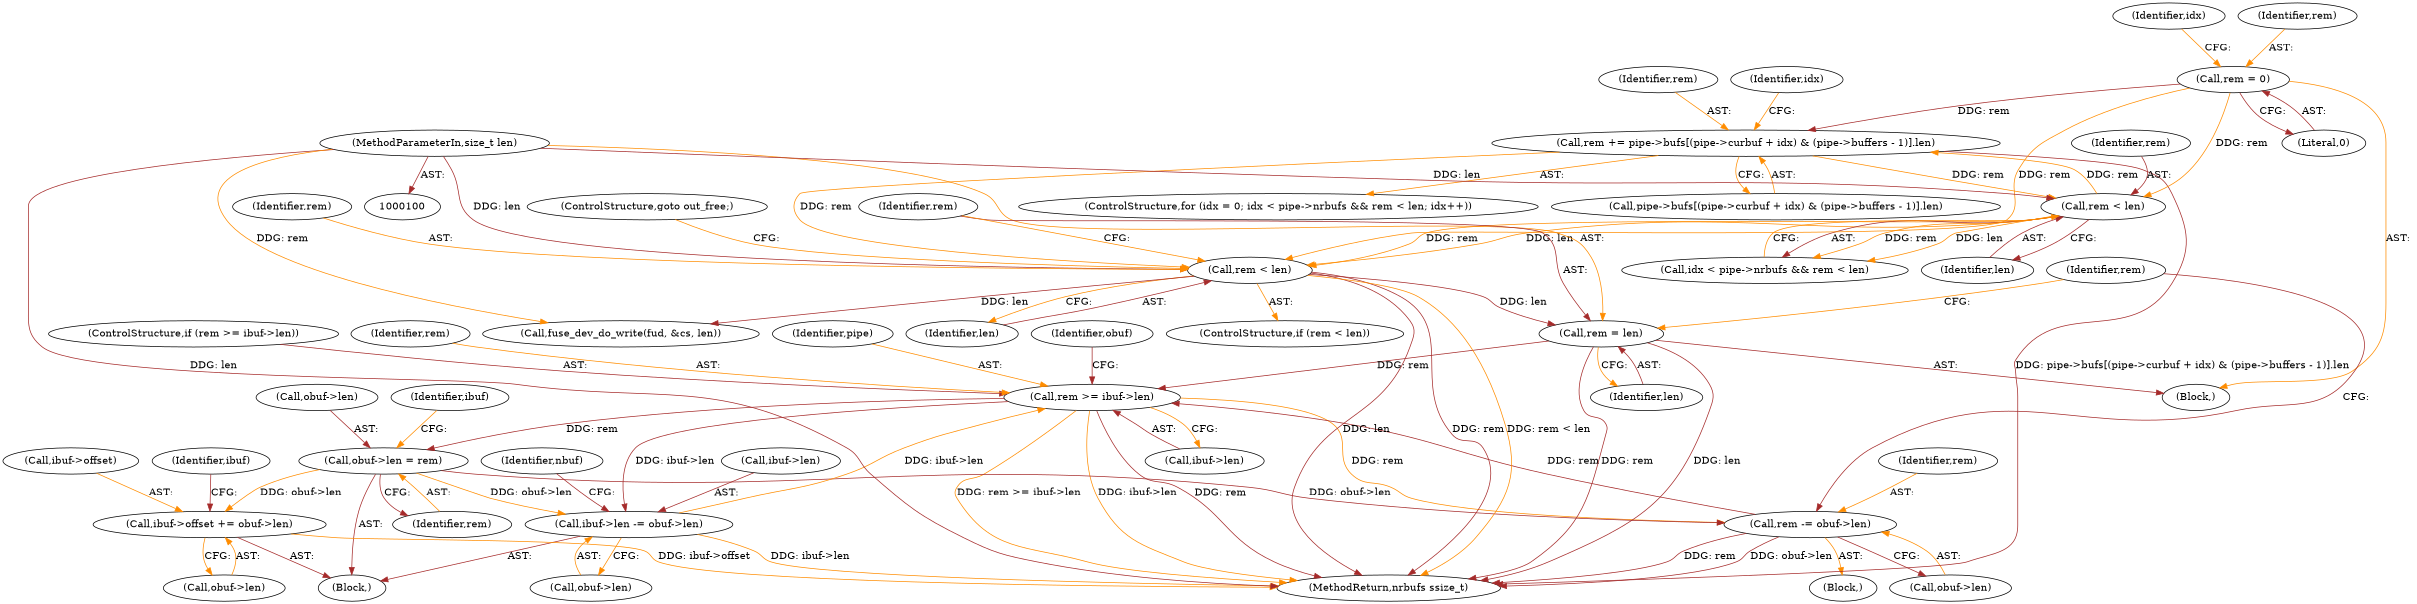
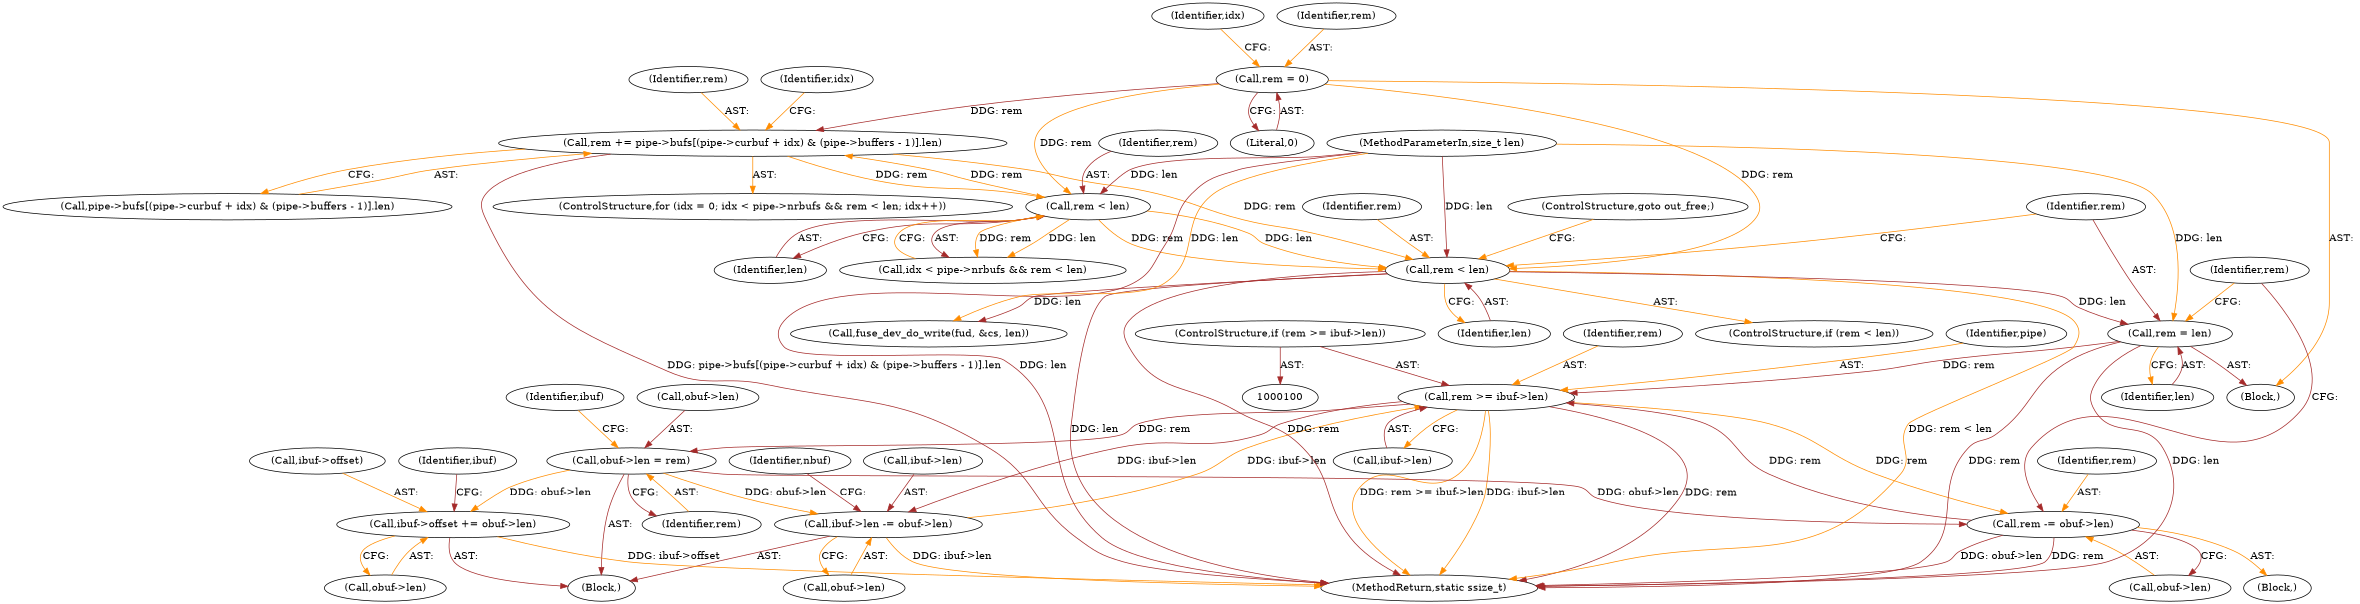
edge "(MethodParameterIn,size_t len)" -> "1000100": now "(ControlStructure,if (rem >= ibuf->len))" -> "1000100"
edge "(MethodParameterIn,size_t len)" -> "(Call,fuse_dev_do_write(fud, &cs, len))": label "DDG: rem" -> "DDG: len"
edge "(MethodParameterIn,size_t len)" -> "(Call,rem = len)": label "AST: " -> "DDG: len"
node "(Identifier,obuf)": removed
node "(MethodReturn,nrbufs ssize_t)": label "(MethodReturn,nrbufs ssize_t)" -> "(MethodReturn,static ssize_t)"
